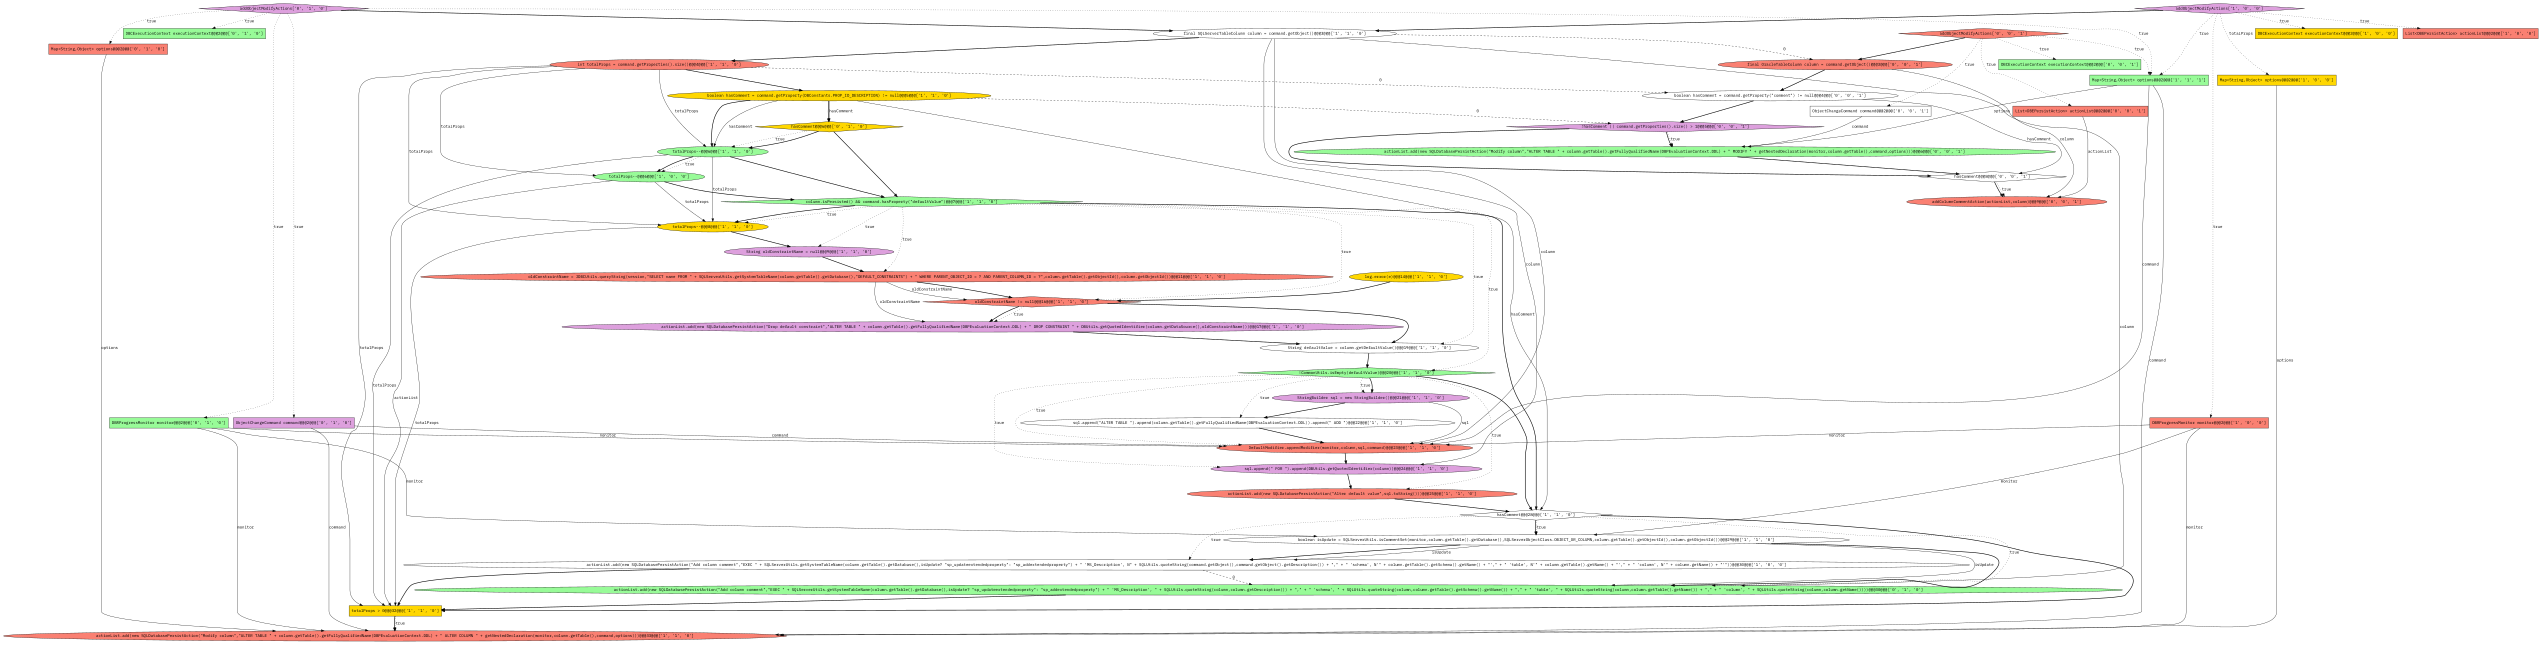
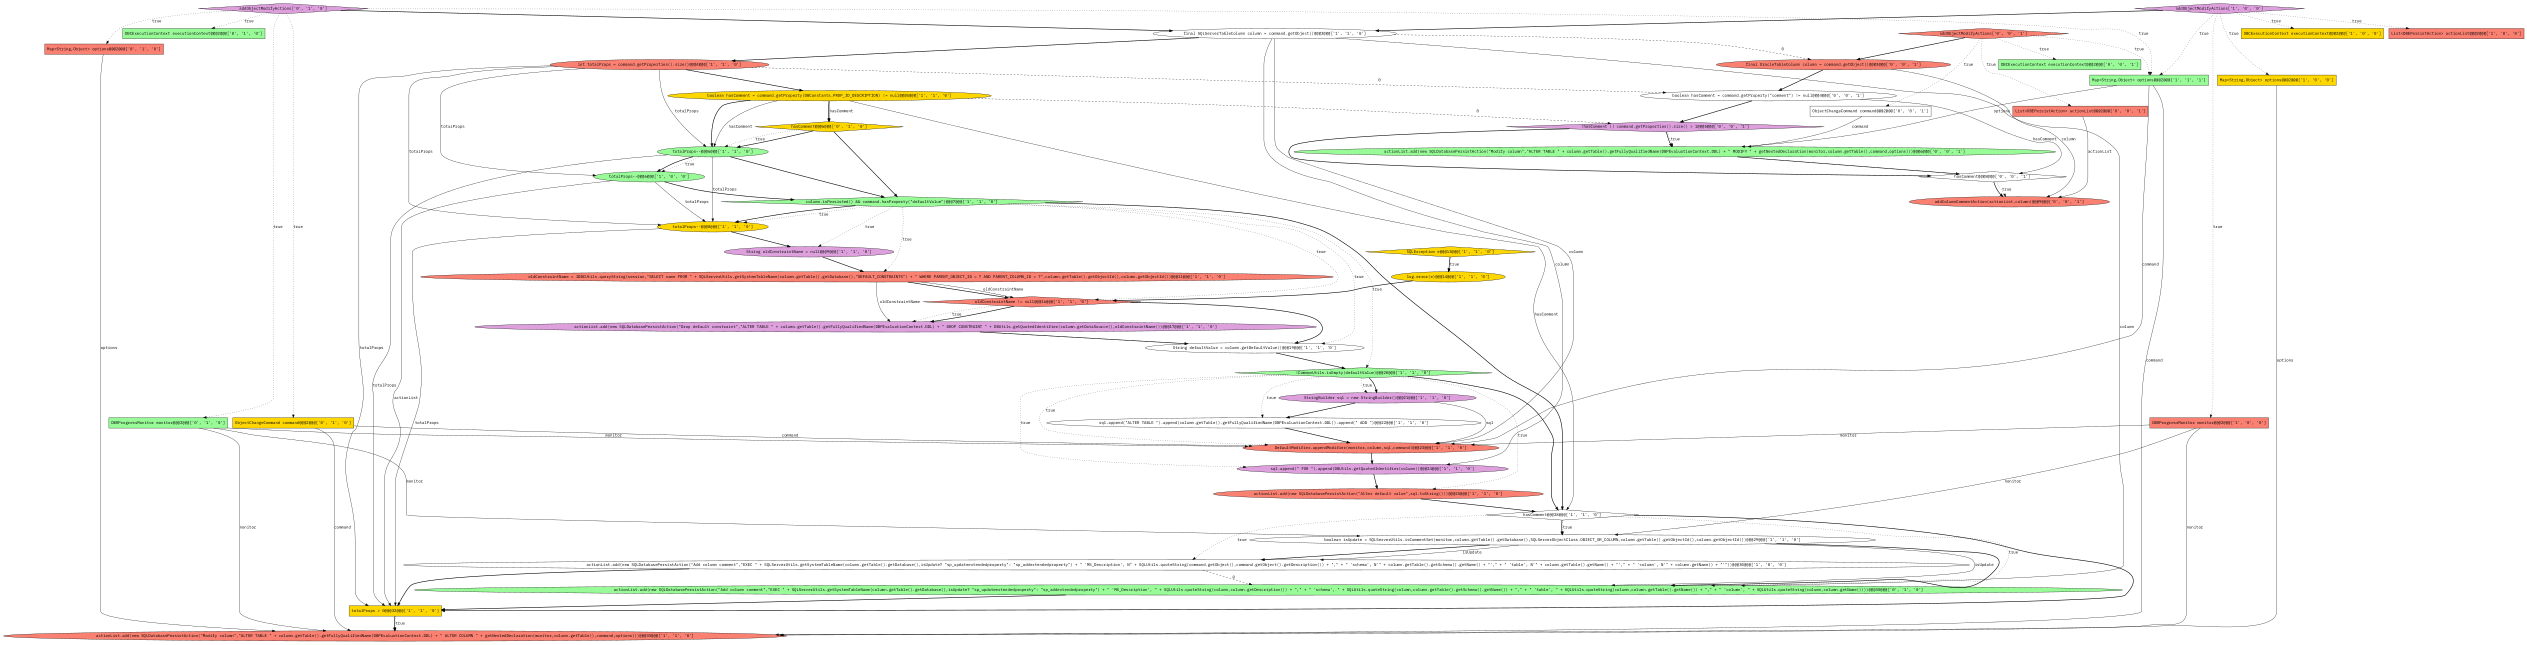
edge "addObjectModifyActions['1', '0', '0']" -> "Map<String,Object> options@@@2@@@['1', '0', '0']": label "totalProps" -> "true"
node "SQLException e@@@13@@@['1', '1', '0']": added
node "ObjectChangeCommand command@@@2@@@['0', '1', '0']": fillcolor plum -> gold
